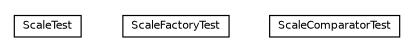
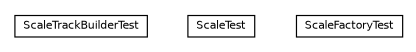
node "ScaleTrackBuilderTest": added
node "ScaleComparatorTest": removed
